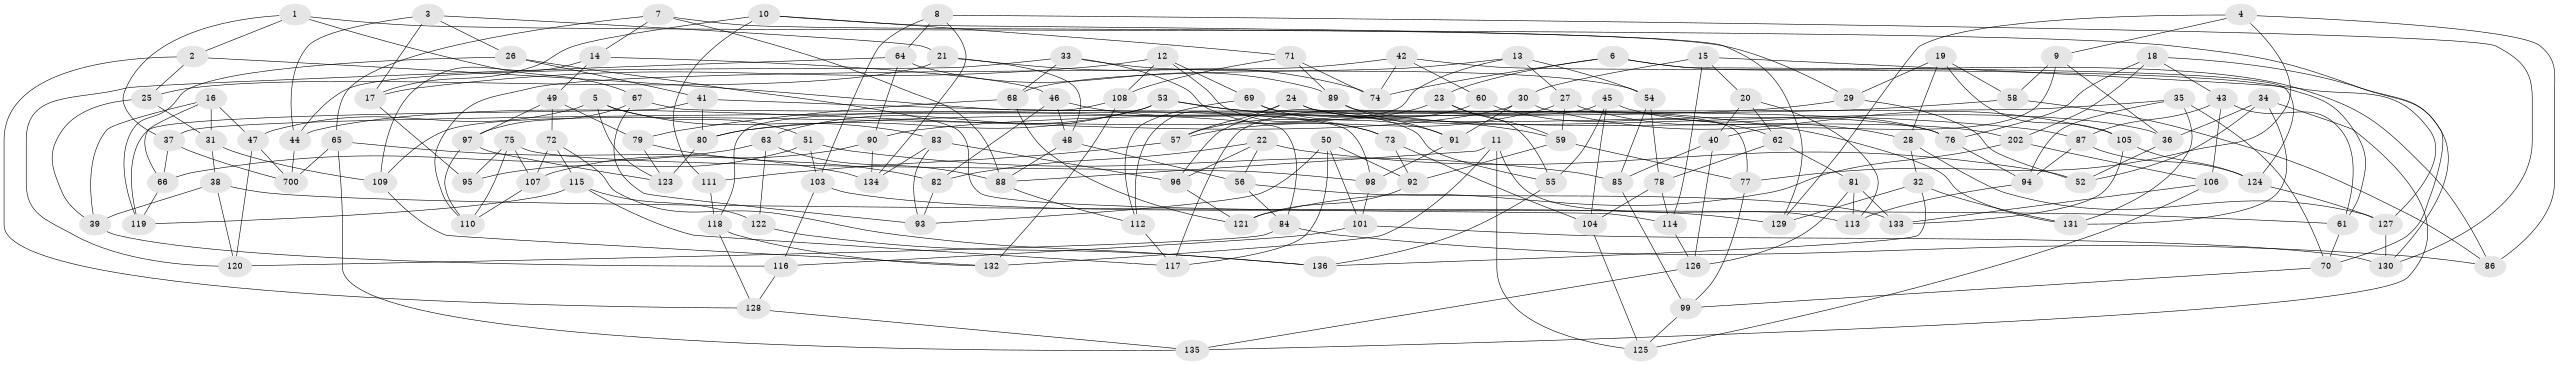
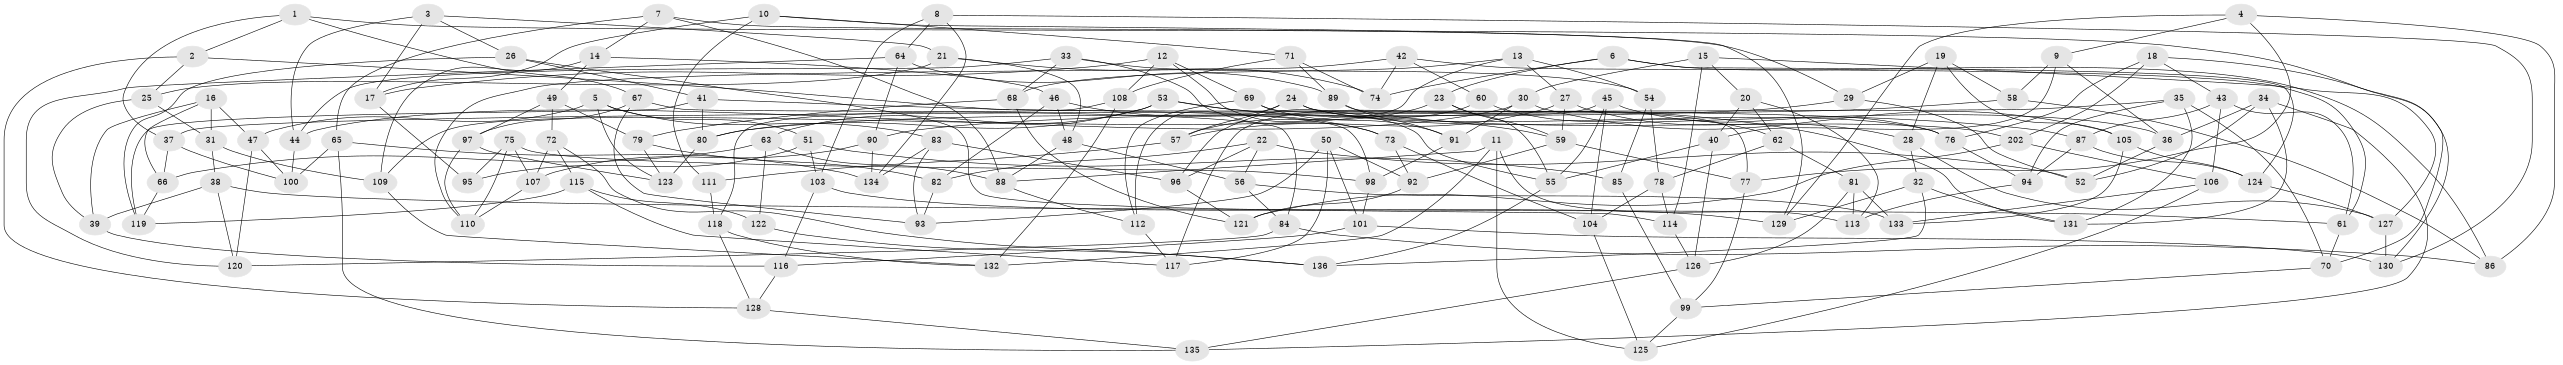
edge "40" -- "85": now "40" -- "55"
node "700": label "700" -> "100"
